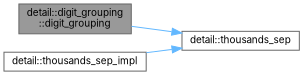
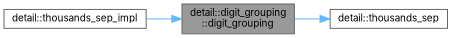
edge "detail::thousands_sep_impl" -> "detail::thousands_sep": now "detail::thousands_sep_impl" -> "detail::digit_grouping ::digit_grouping"
